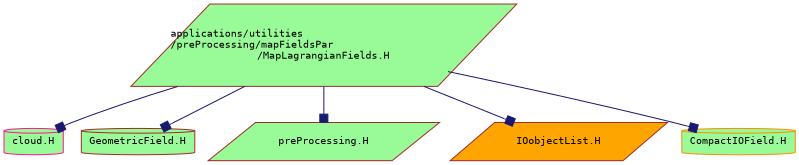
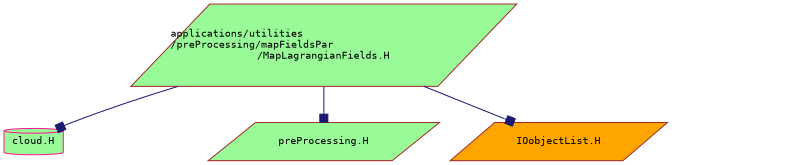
node "GeometricField.H": removed
node "CompactIOField.H": removed
